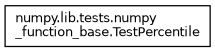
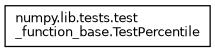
node "numpy.lib.tests.numpy _function_base.TestPercentile": label "numpy.lib.tests.numpy _function_base.TestPercentile" -> "numpy.lib.tests.test _function_base.TestPercentile"
